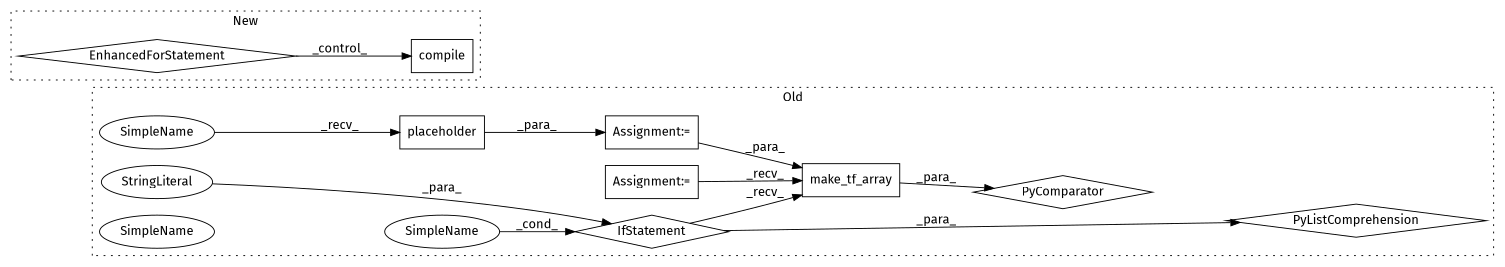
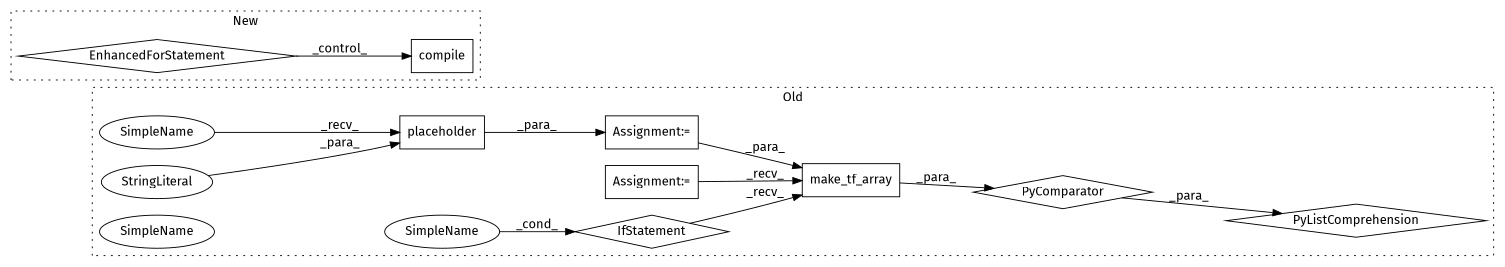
edge "StringLiteral" -> "IfStatement": now "StringLiteral" -> "placeholder"
edge "IfStatement" -> "PyListComprehension": now "PyComparator" -> "PyListComprehension"
